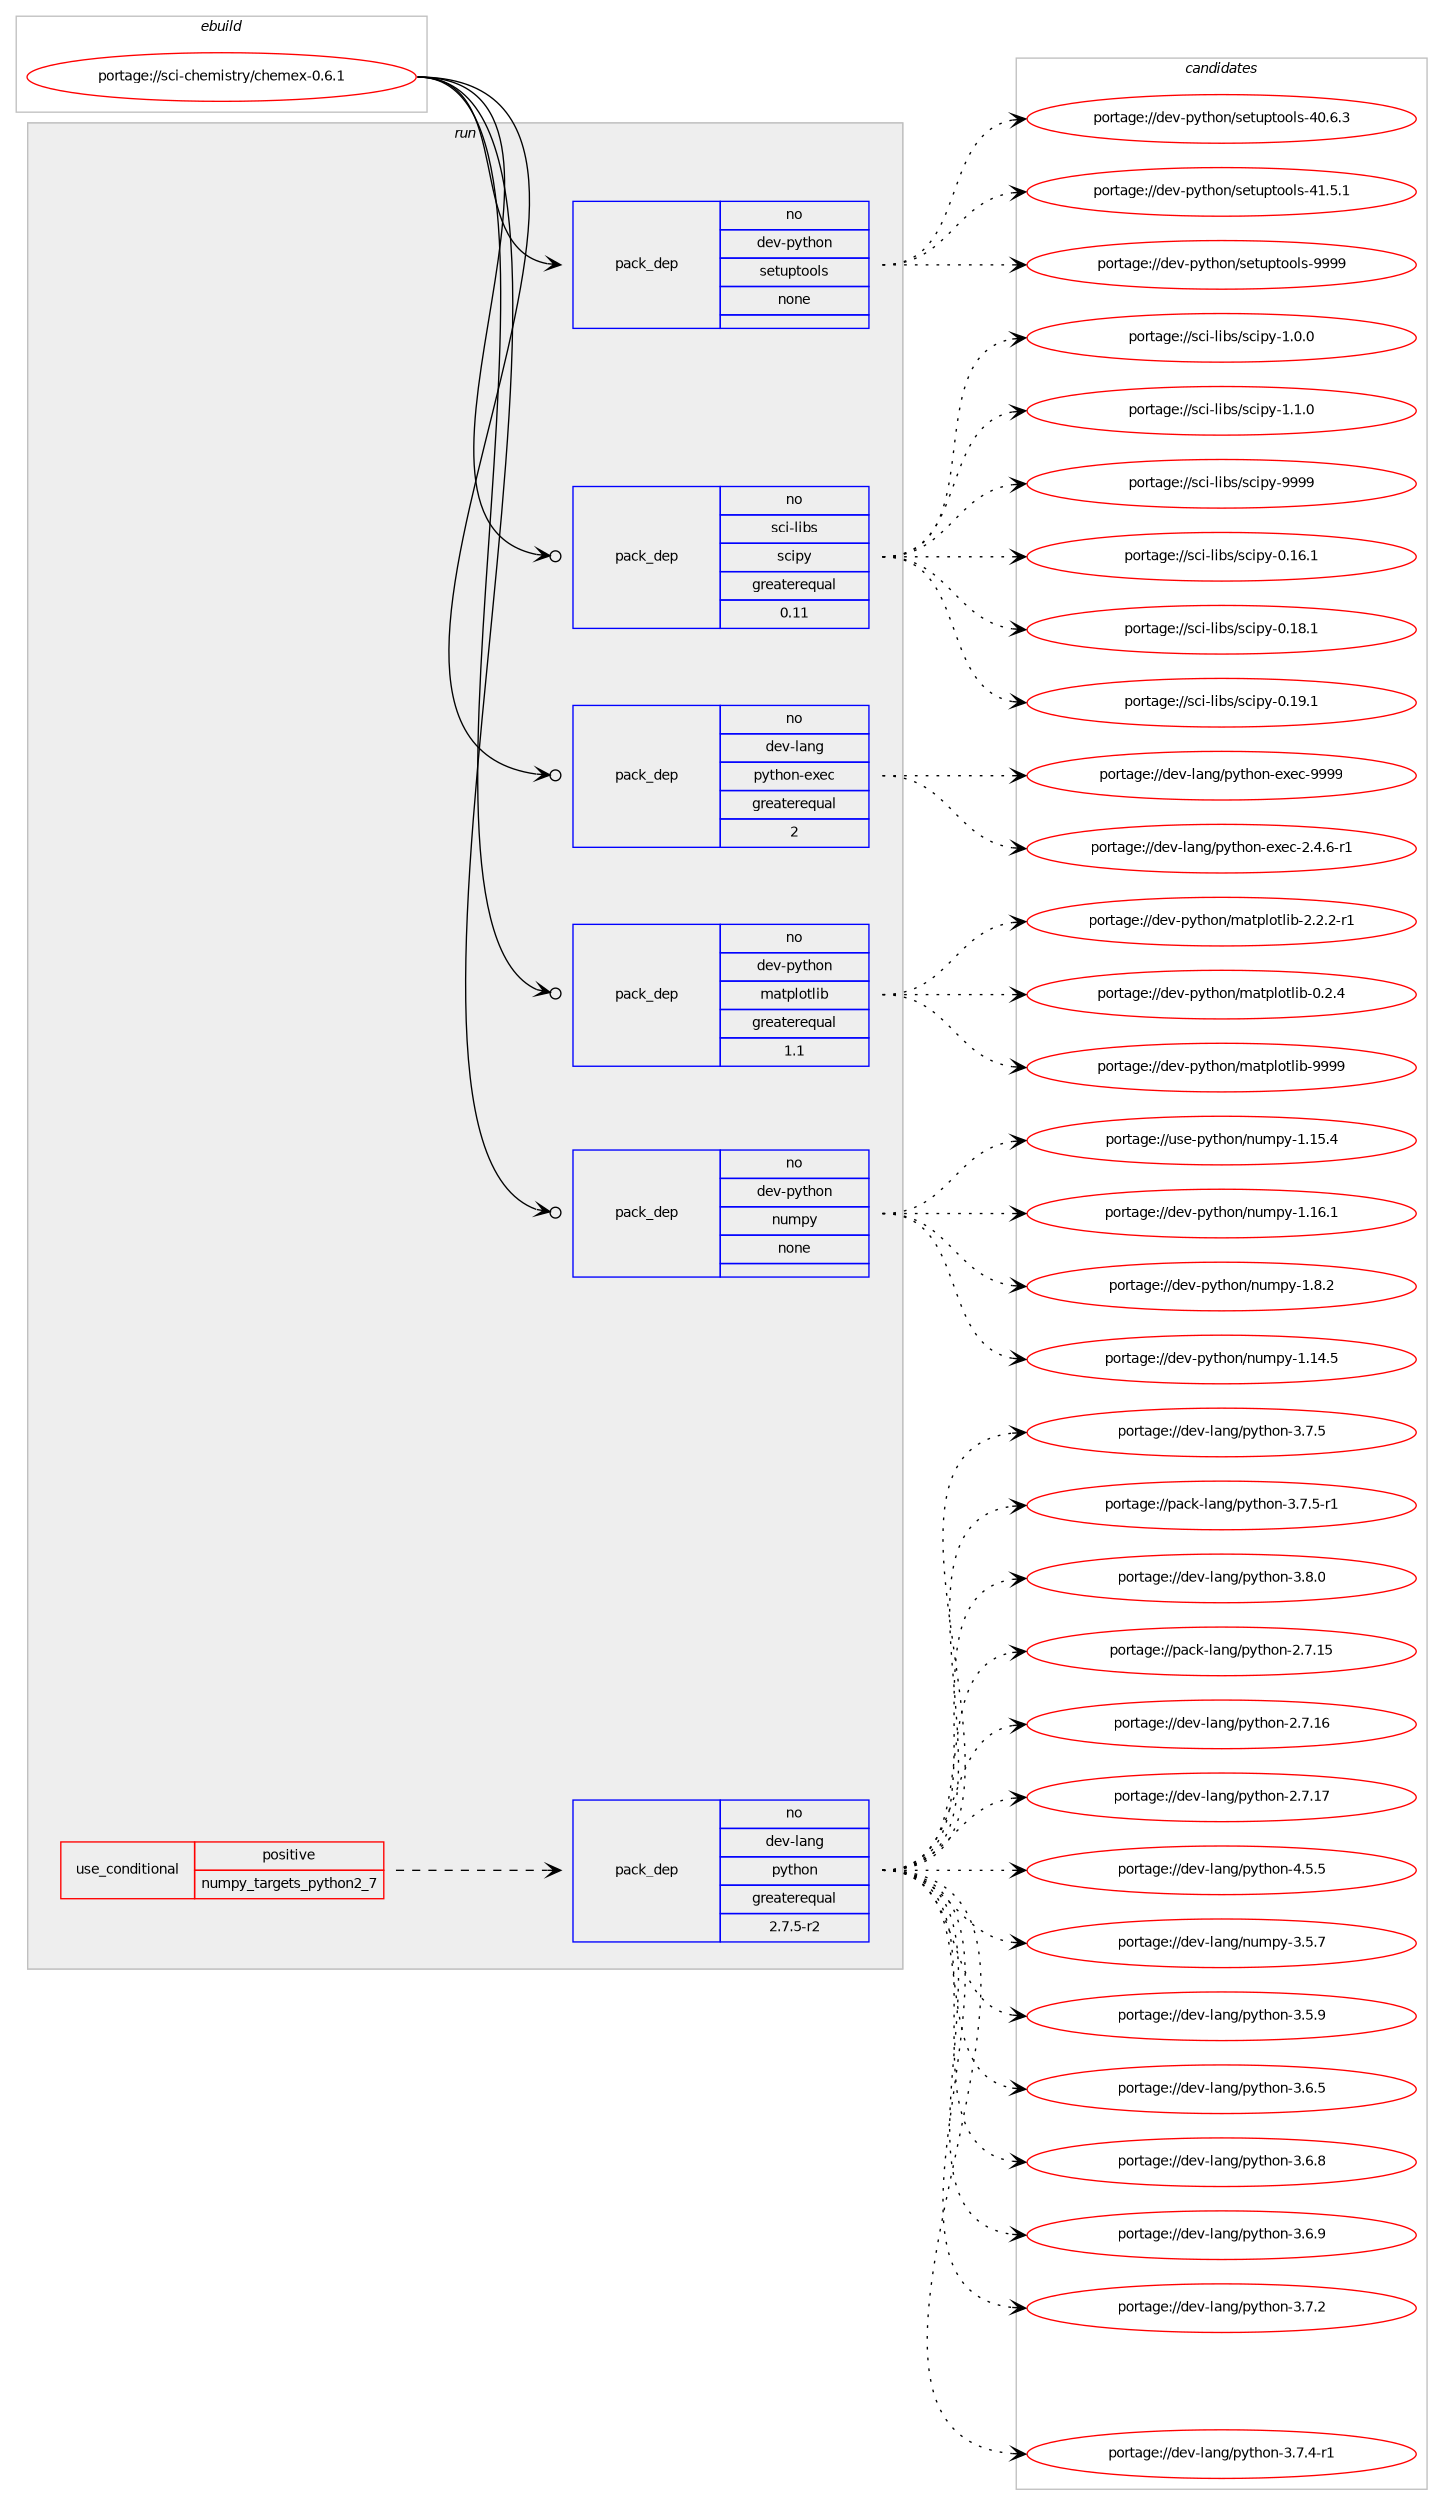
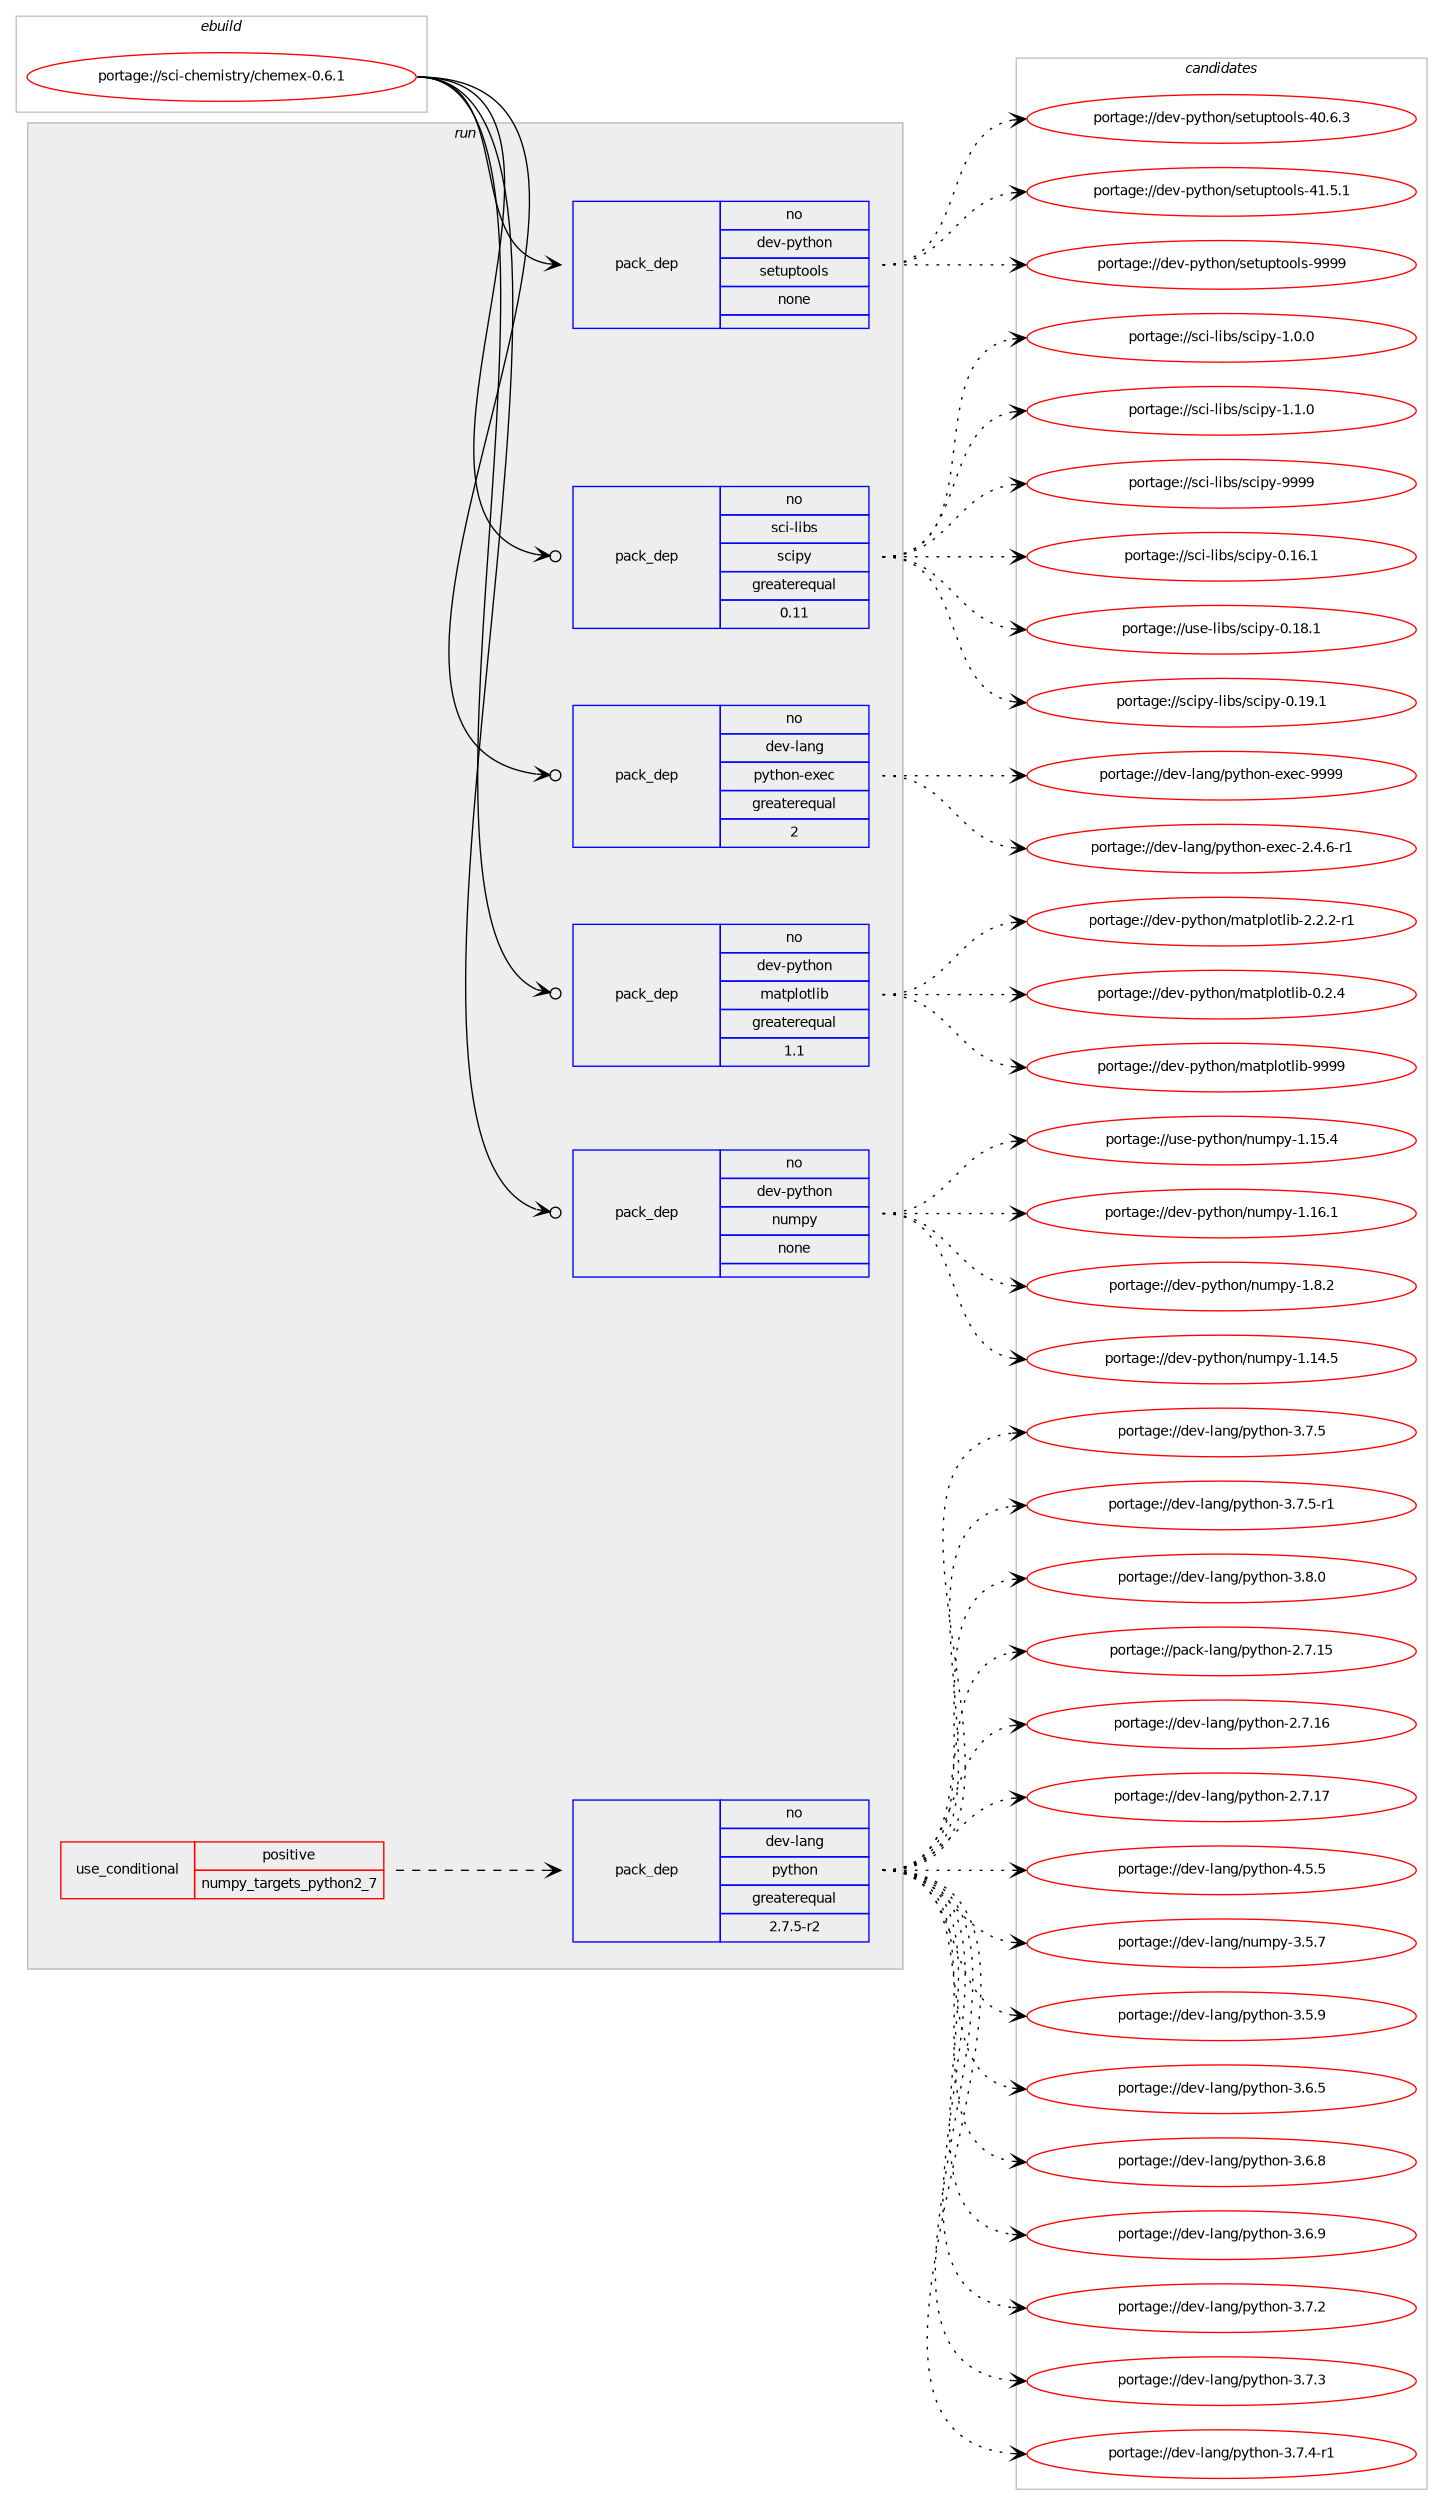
node "portage://sci-libs/scipy-0.18.1": label "portage://sci-libs/scipy-0.18.1" -> "portage://use-libs/scipy-0.18.1"
node "portage://sci-libs/scipy-0.19.1": label "portage://sci-libs/scipy-0.19.1" -> "portage://scipy-libs/scipy-0.19.1"
node "portage://pack-lang/python-3.7.5-r1": label "portage://pack-lang/python-3.7.5-r1" -> "portage://dev-lang/python-3.7.5-r1"
node "portage://dev-lang/python-3.7.3": added
